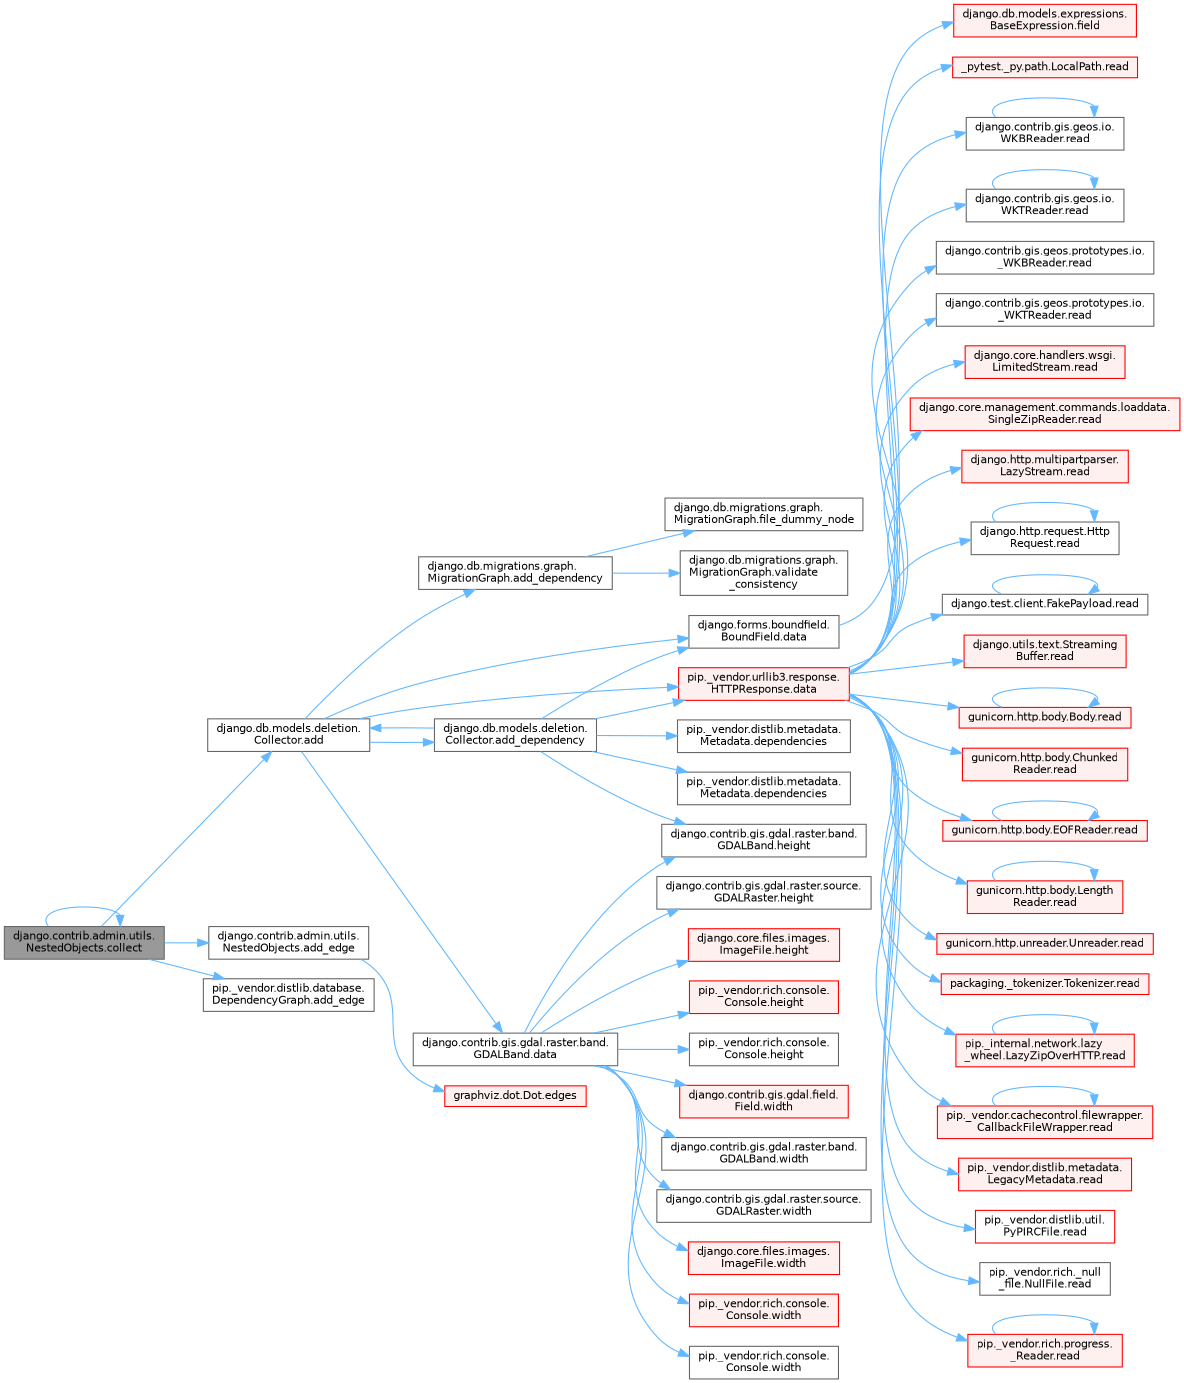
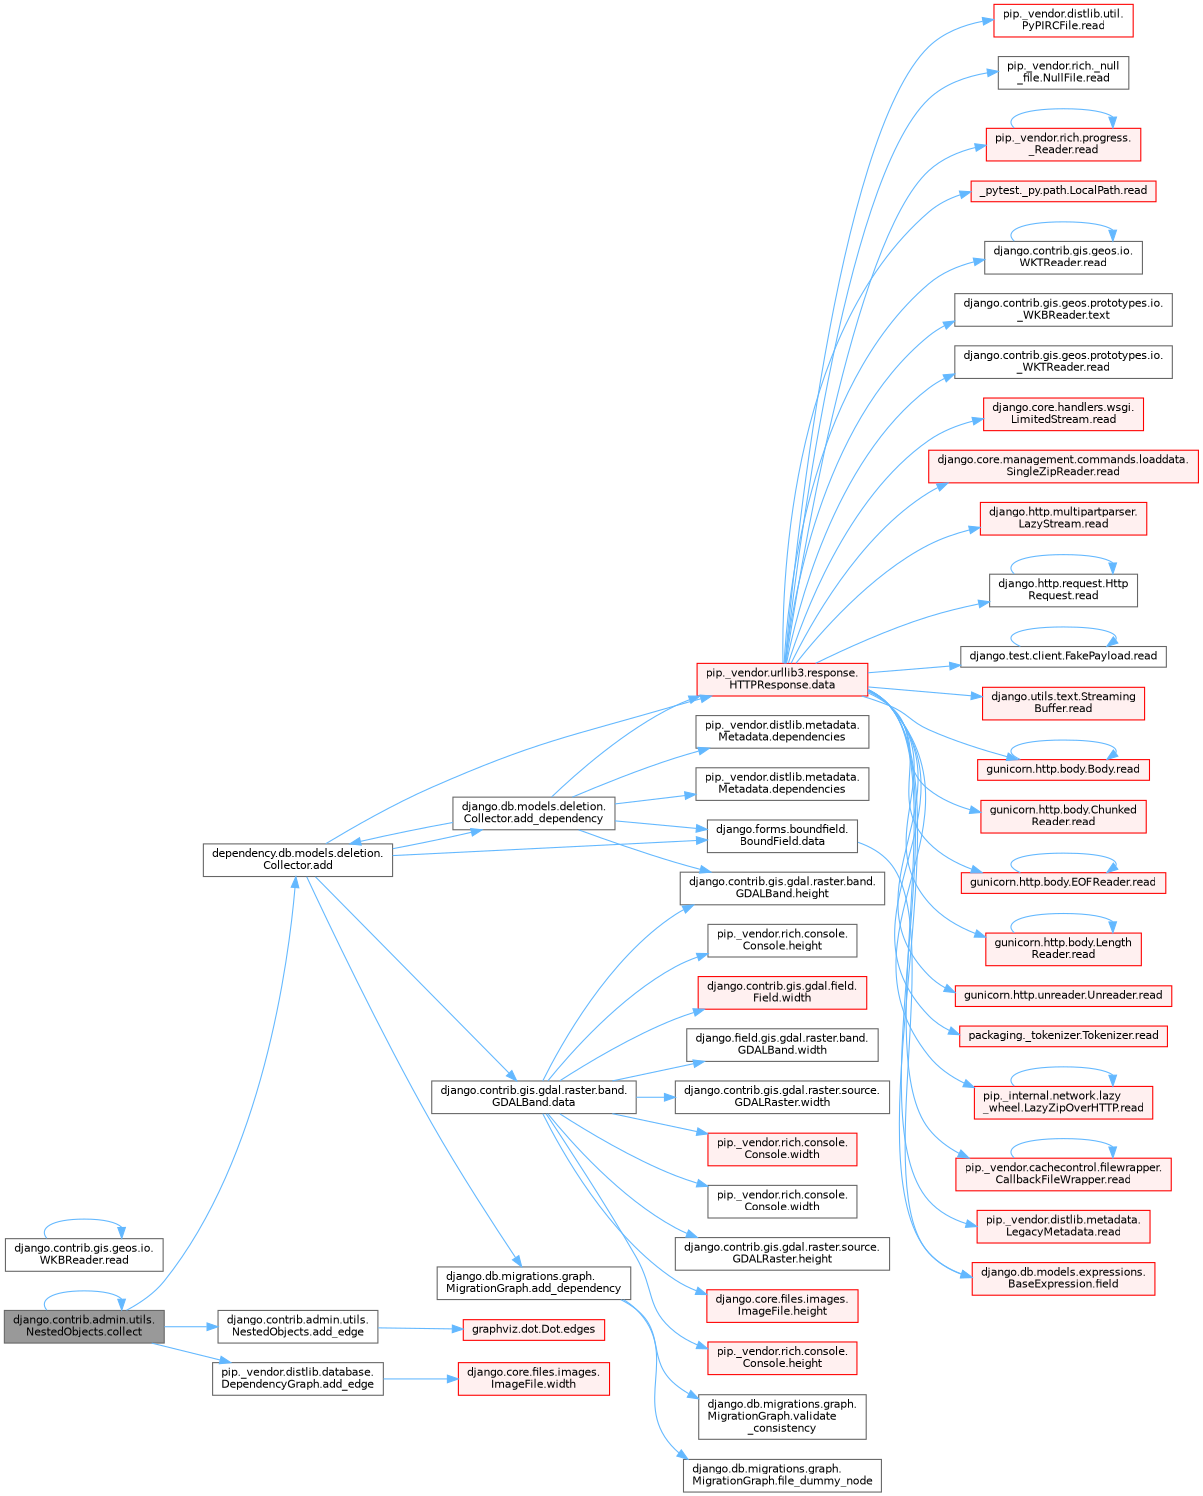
node "django.contrib.gis.geos.prototypes.io. _WKBReader.read": label "django.contrib.gis.geos.prototypes.io. _WKBReader.read" -> "django.contrib.gis.geos.prototypes.io. _WKBReader.text"
edge "pip._vendor.urllib3.response. HTTPResponse.data" -> "django.contrib.gis.geos.io. WKBReader.read": now "pip._vendor.urllib3.response. HTTPResponse.data" -> "django.db.models.expressions. BaseExpression.field"
node "django.db.models.deletion. Collector.add": label "django.db.models.deletion. Collector.add" -> "dependency.db.models.deletion. Collector.add"
node "django.contrib.gis.gdal.raster.band. GDALBand.width": label "django.contrib.gis.gdal.raster.band. GDALBand.width" -> "django.field.gis.gdal.raster.band. GDALBand.width"
edge "django.contrib.gis.gdal.raster.band. GDALBand.data" -> "django.core.files.images. ImageFile.width": now "pip._vendor.distlib.database. DependencyGraph.add_edge" -> "django.core.files.images. ImageFile.width"
